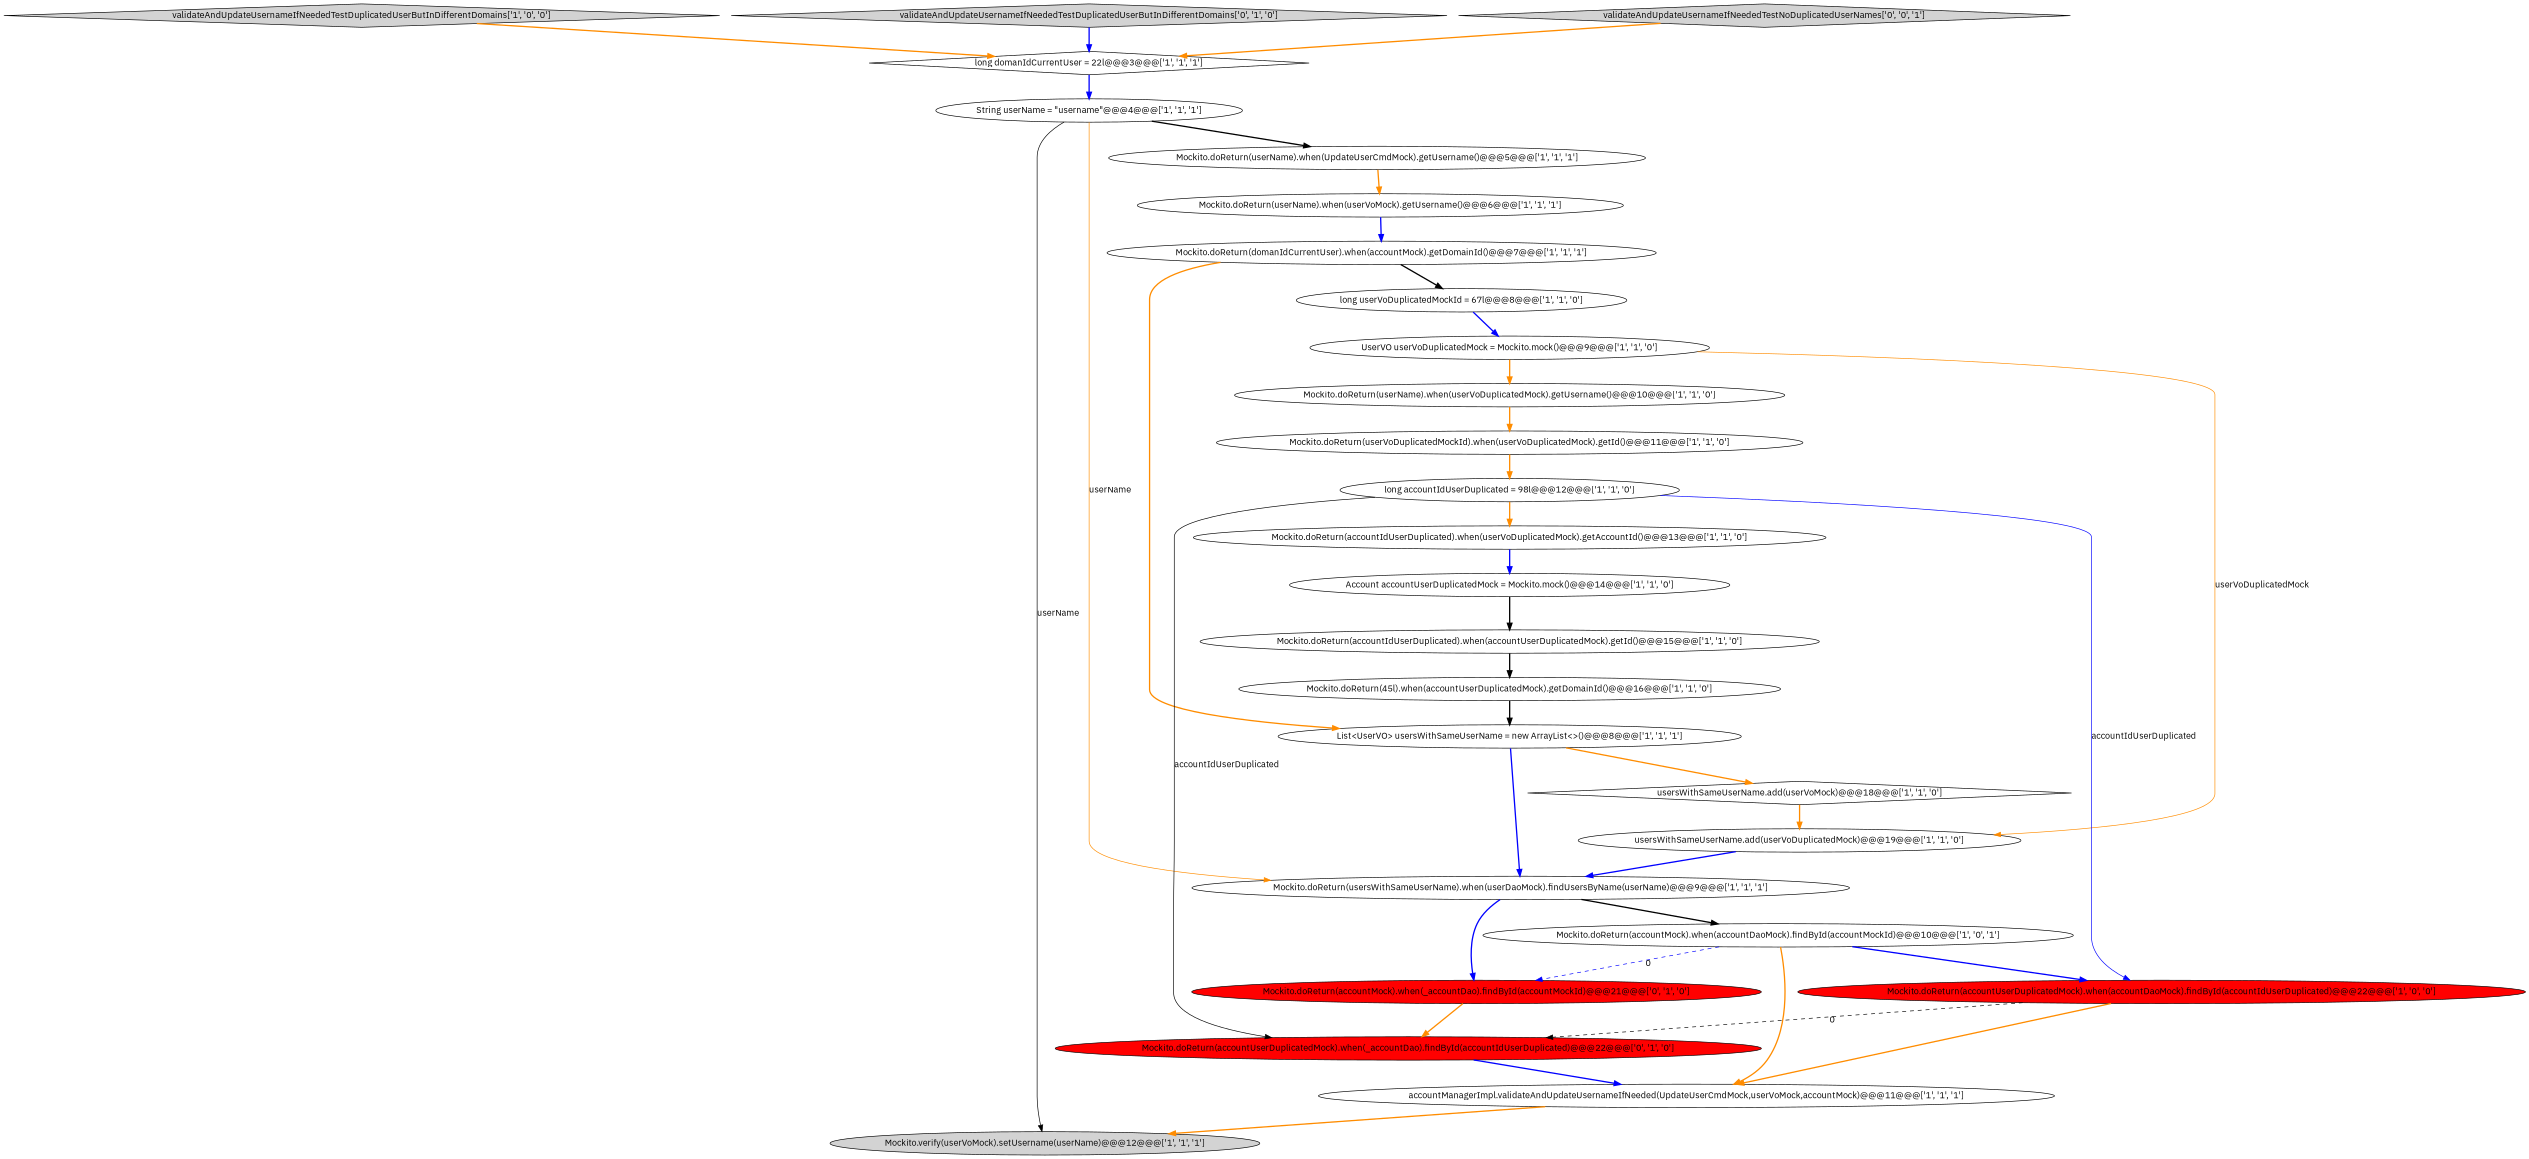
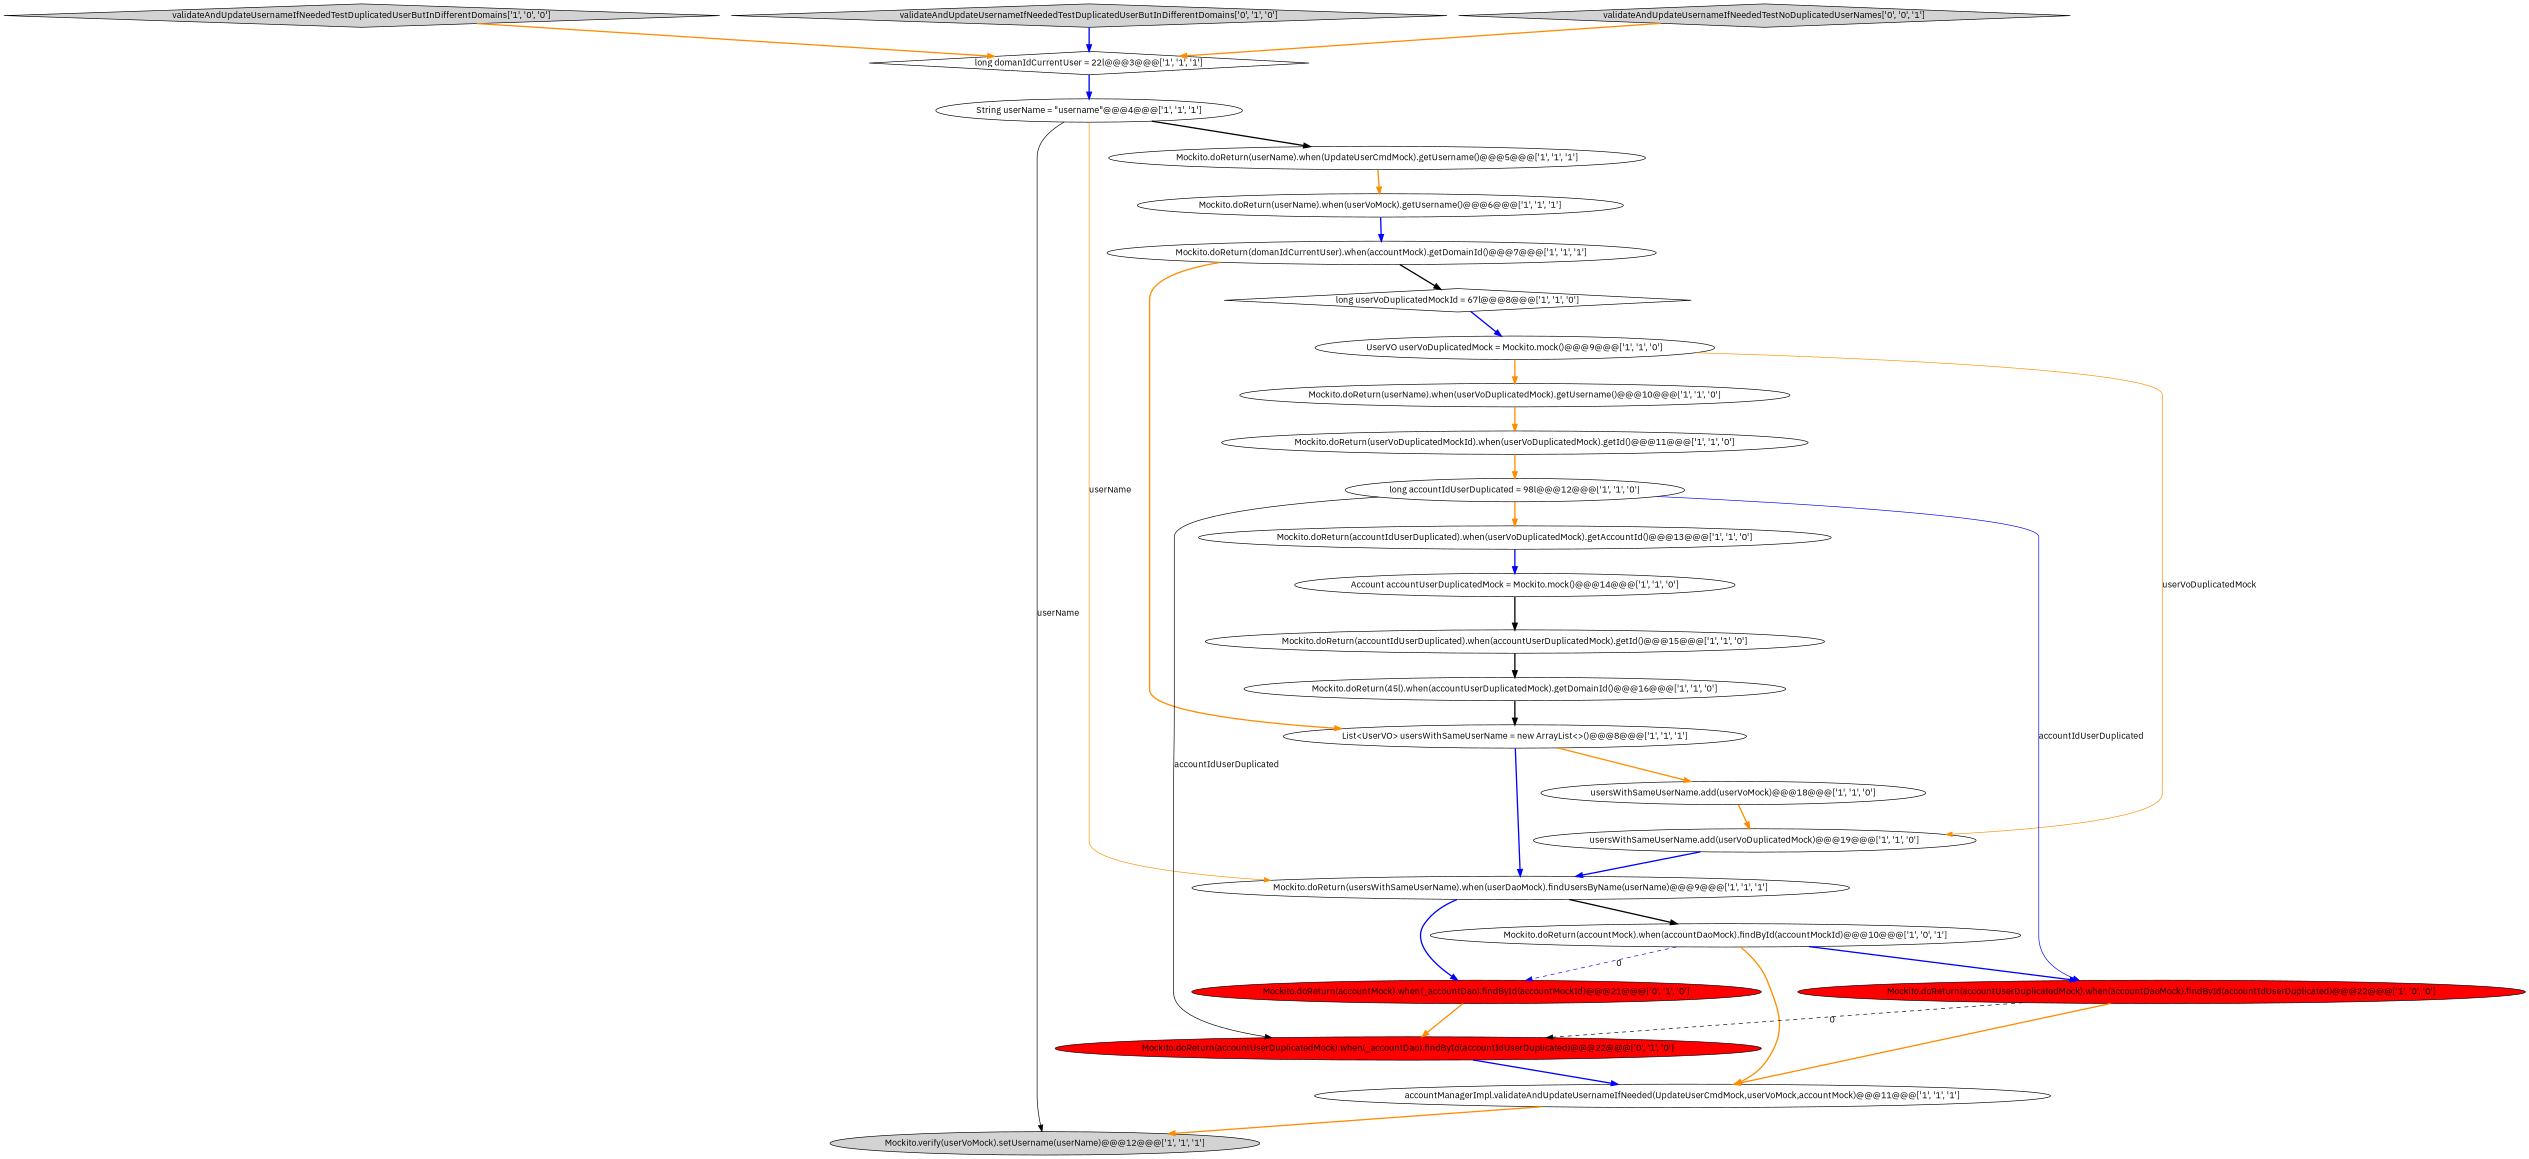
node "long userVoDuplicatedMockId = 67l@@@8@@@['1', '1', '0']": shape ellipse -> diamond
node "usersWithSameUserName.add(userVoMock)@@@18@@@['1', '1', '0']": shape diamond -> ellipse
